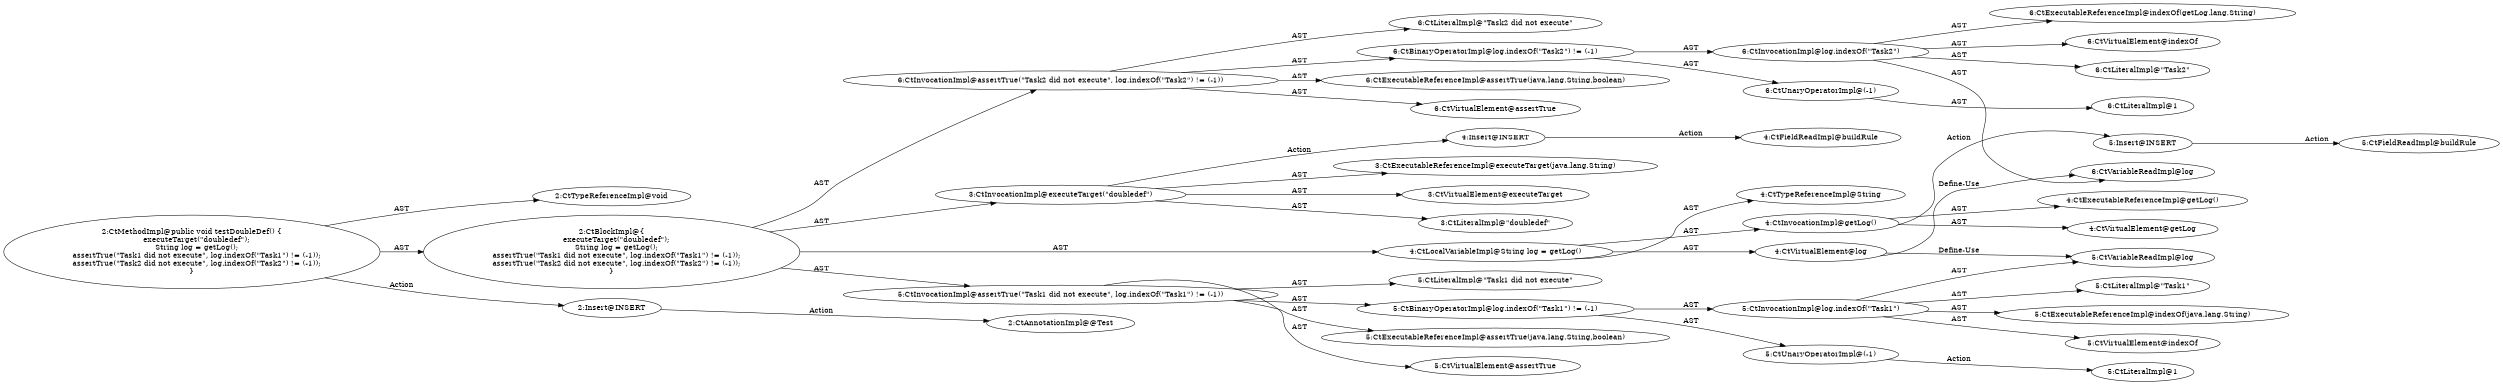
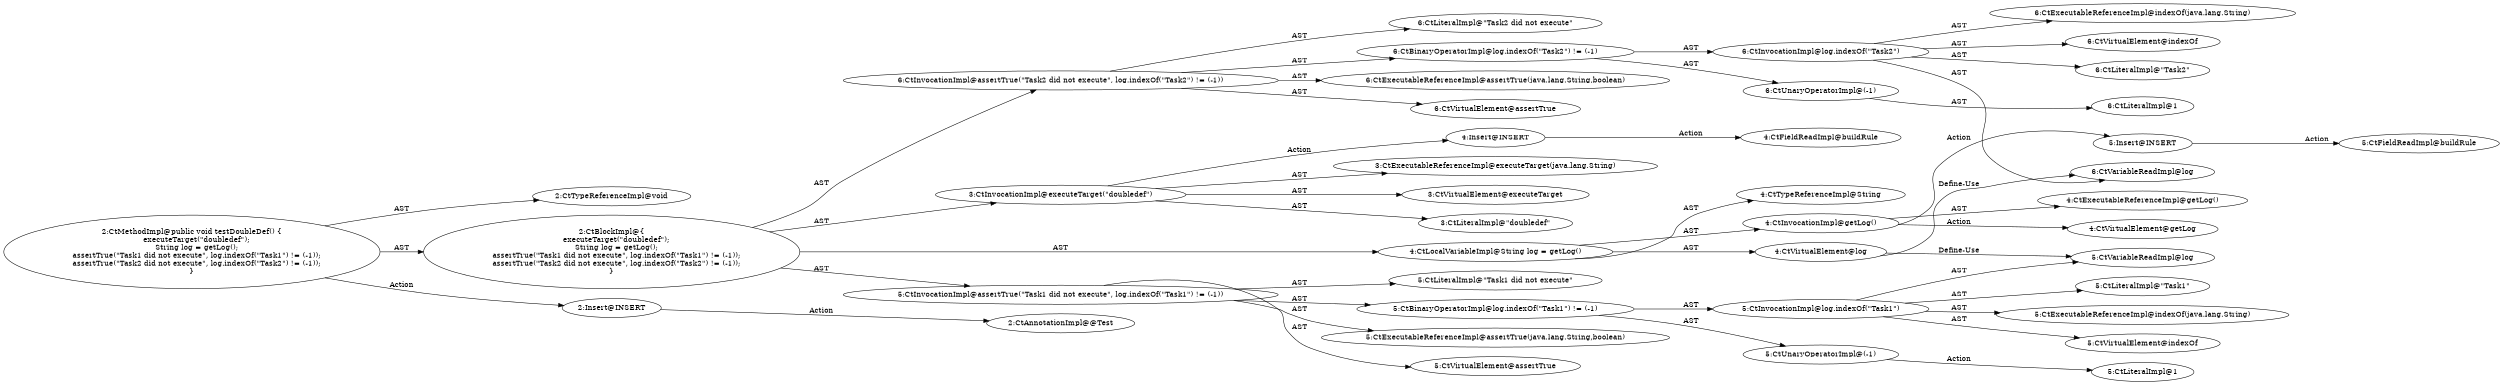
node "6:CtExecutableReferenceImpl@indexOf(getLog.lang.String)": label "6:CtExecutableReferenceImpl@indexOf(getLog.lang.String)" -> "6:CtExecutableReferenceImpl@indexOf(java.lang.String)"
edge "4:CtInvocationImpl@getLog()" -> "4:CtVirtualElement@getLog": label "AST" -> "Action"
